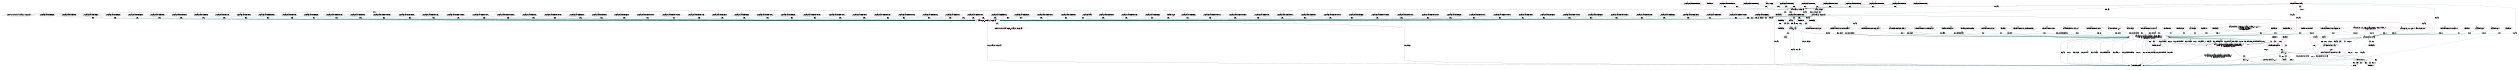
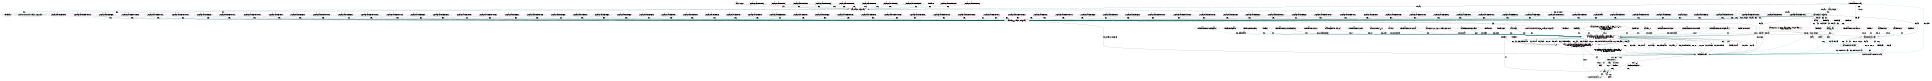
edge "(MethodParameterIn,int flip)" -> "1000102": label "AST: " -> "CFG: "
edge "(MethodParameterIn,int flip)" -> "(Call,mconvert(ms, m, flip))": removed, label "DDG: flip"
node "(Identifier,in_type)": label "(Identifier,in_type)" -> "(JumpTarget,in_type)"
edge "(Call,flip = !flip)" -> "(Call,!flip)": label "CFG: " -> "DDG: nbytes"
edge "(MethodParameterIn,int flip)" -> "(Call,flip = !flip)": removed, label "DDG: flip"
node "(MethodParameterIn,int recursion_default)": label "(MethodParameterIn,int recursion_default)" -> "(MethodParameterIn,int recursion_level)"
node "(MethodParameterIn,const mcopy char *s)": label "(MethodParameterIn,const mcopy char *s)" -> "(MethodParameterIn,const unsigned char *s)"
node "(MethodParameterIn,int text)": removed
node "(Call,ml.nmagic)": label "(Call,ml.nmagic)" -> "(Call,ml.int)"
node "(Identifier,offset + o)": label "(Identifier,offset + o)" -> "(Call,offset + o)"
node "(MethodParameterIn,struct magic_set *ms)": removed
edge "(Call,mcopy(ms, p, m->type, 0, s, offset, nbytes, count))" -> "(Call,mconvert(ms, m, flip))": removed, label "DDG: ms"
edge "(MethodParameterIn,int flip)" -> "(MethodReturn,RET)": label "DDG: flip" -> "DDG: nbytes"
node "(Call,!mconvert(ms, m, flip))": label "(Call,!mconvert(ms, m, flip))" -> "(Call,!mconvert(ms, m, level))"
edge "(Identifier,recursion_level)" -> "(Return,return rv;)": now "(MethodReturn,RET)" -> "(Return,return rv;)"
